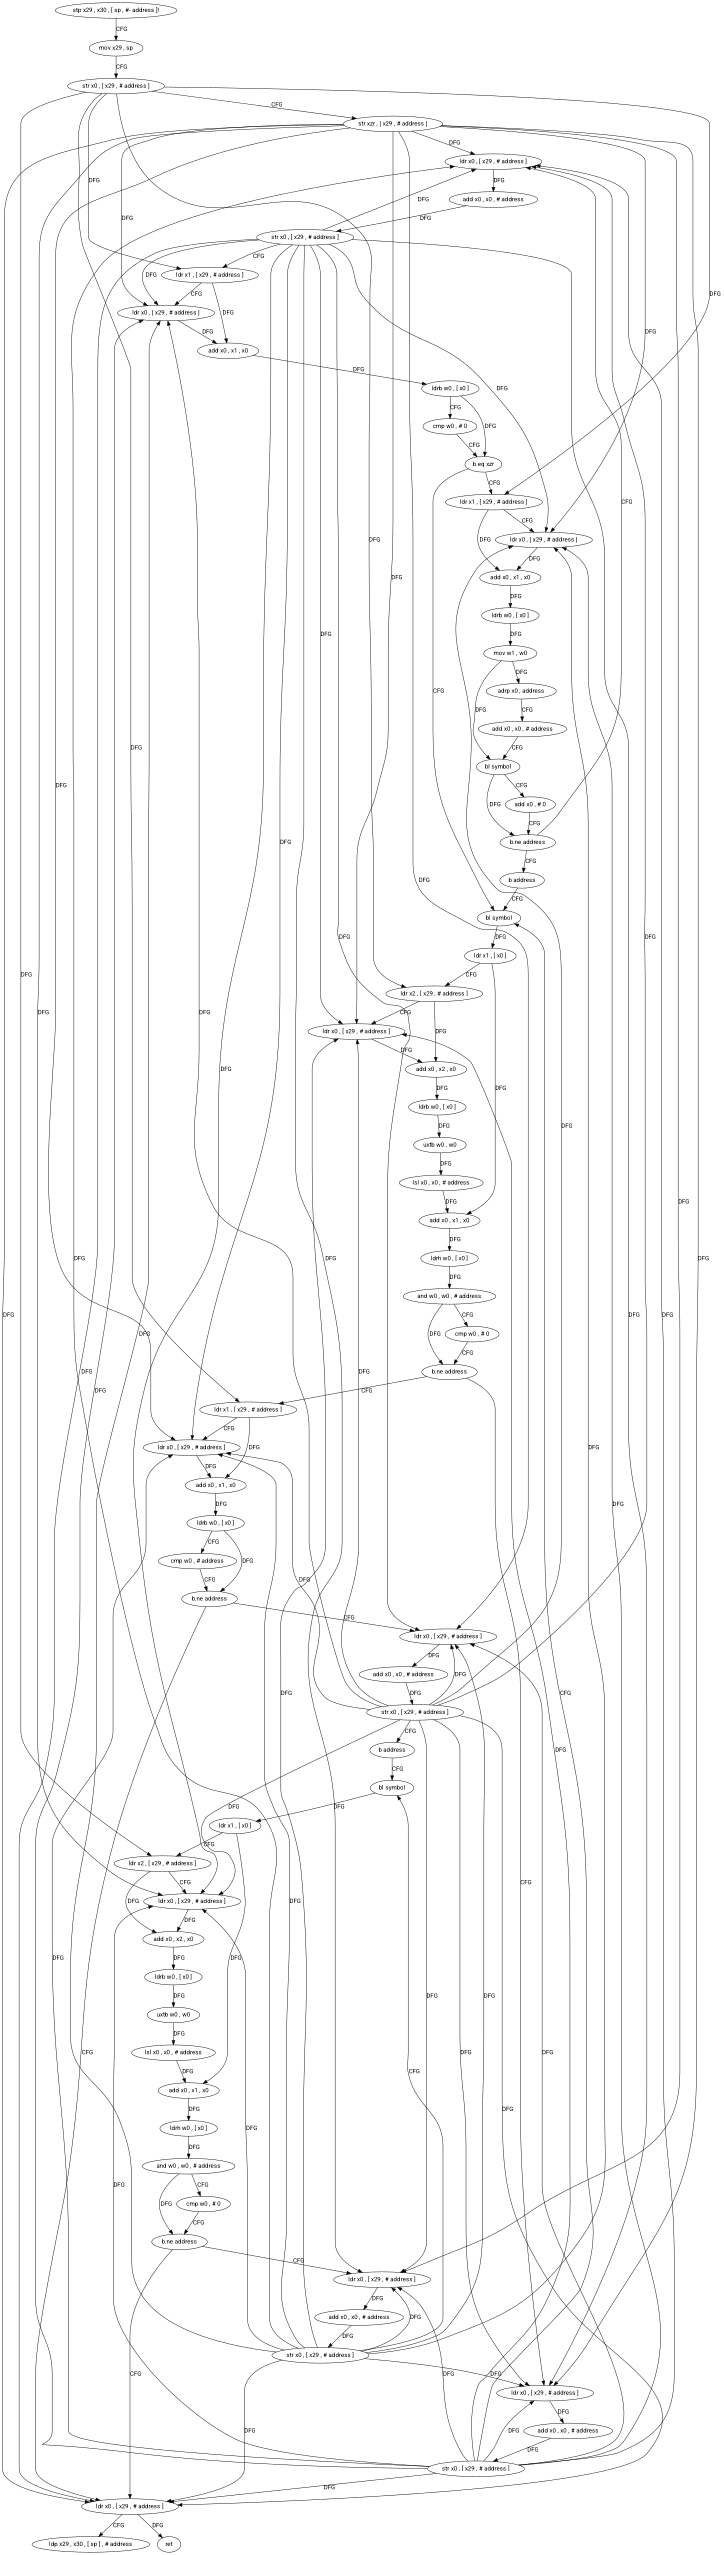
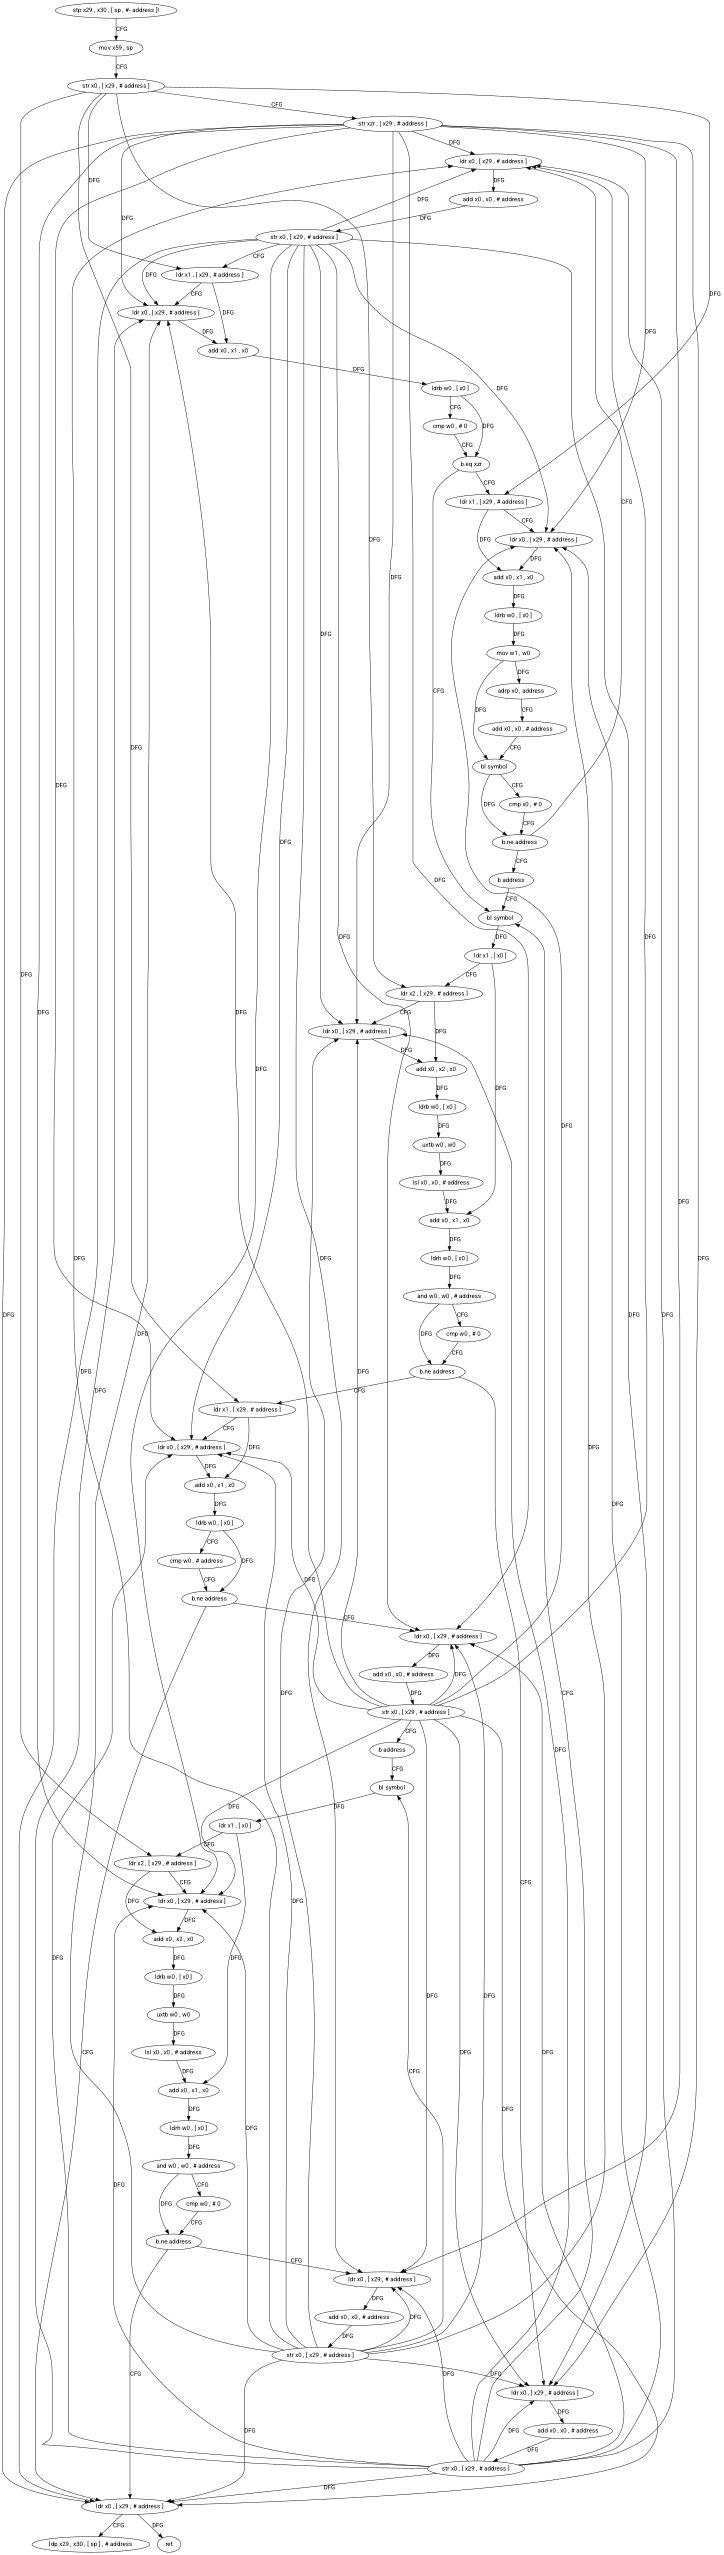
node "mov x29 , sp": label "mov x29 , sp" -> "mov x59 , sp"
node "add x0 , # 0": label "add x0 , # 0" -> "cmp x0 , # 0"
